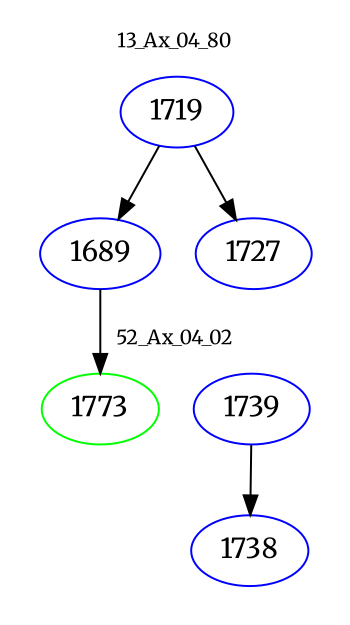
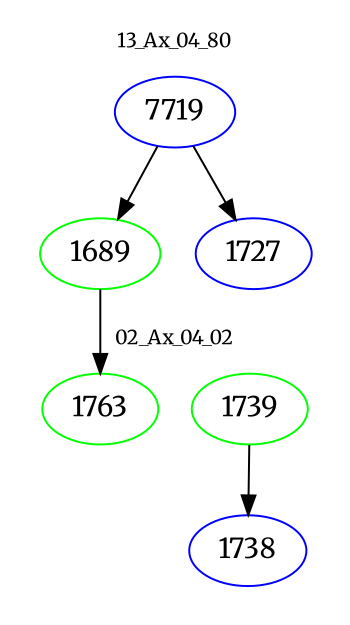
node "1719": label "1719" -> "7719"
node "1689": color blue -> green
cluster "52_Ax_04_02": label "52_Ax_04_02" -> "02_Ax_04_02"
node "1773": label "1773" -> "1763"
node "1739": color blue -> green
